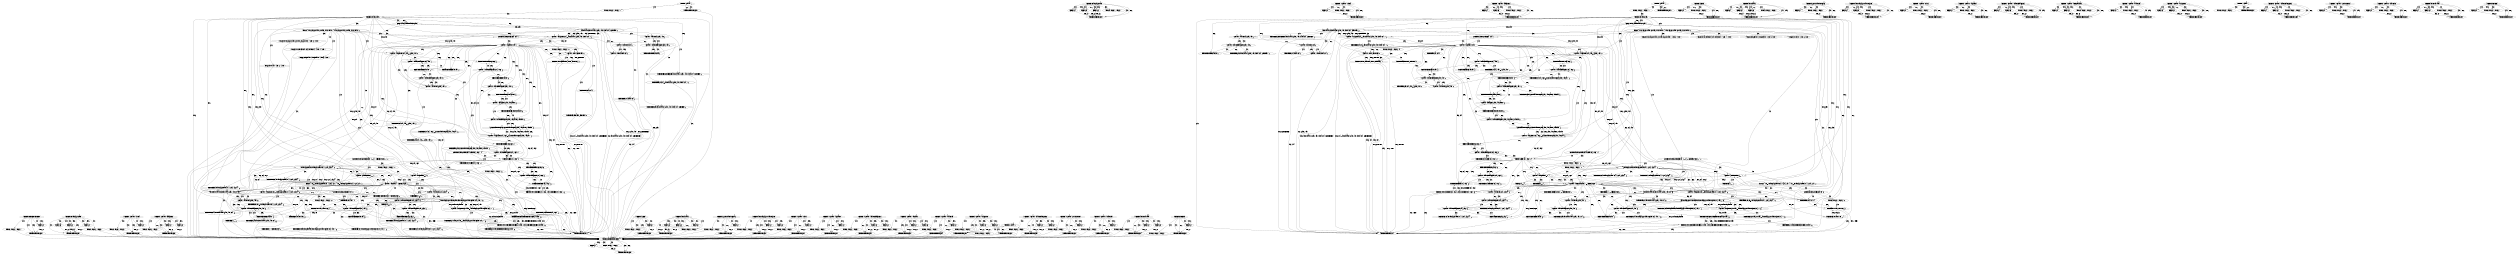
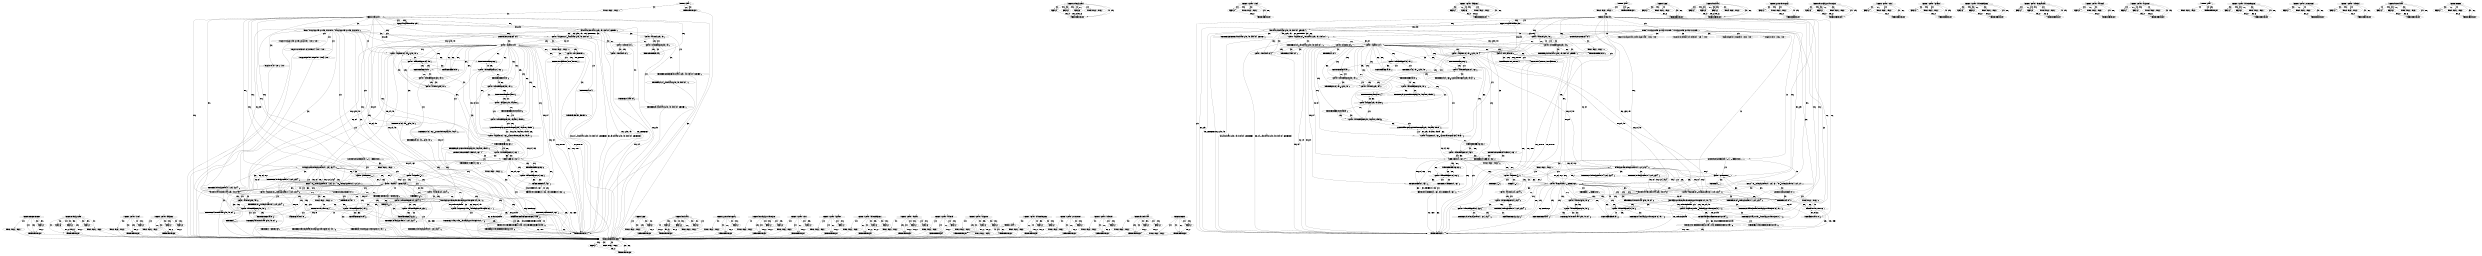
node "(IDENTIFIER,SERDES_MAX,i <= SERDES_MAX)": removed
edge "(<operator>.lessThan,i < SERDES_MAX)" -> "(IDENTIFIER,i,i < SERDES_MAX)": label "DDG: " -> "AST: "
